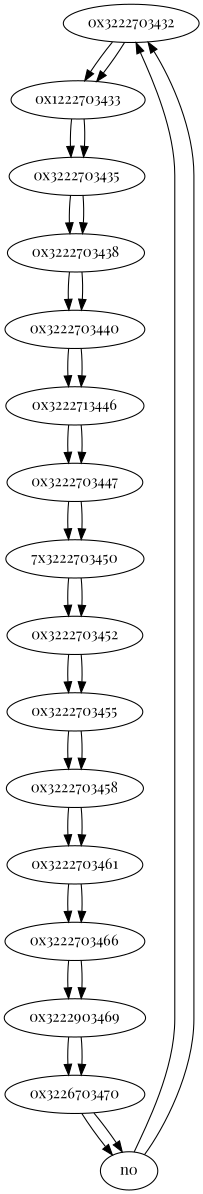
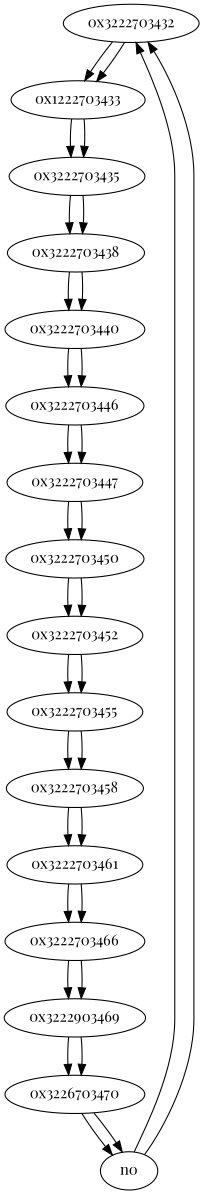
node "0x3222713446": label "0x3222713446" -> "0x3222703446"
node "7x3222703450": label "7x3222703450" -> "0x3222703450"
